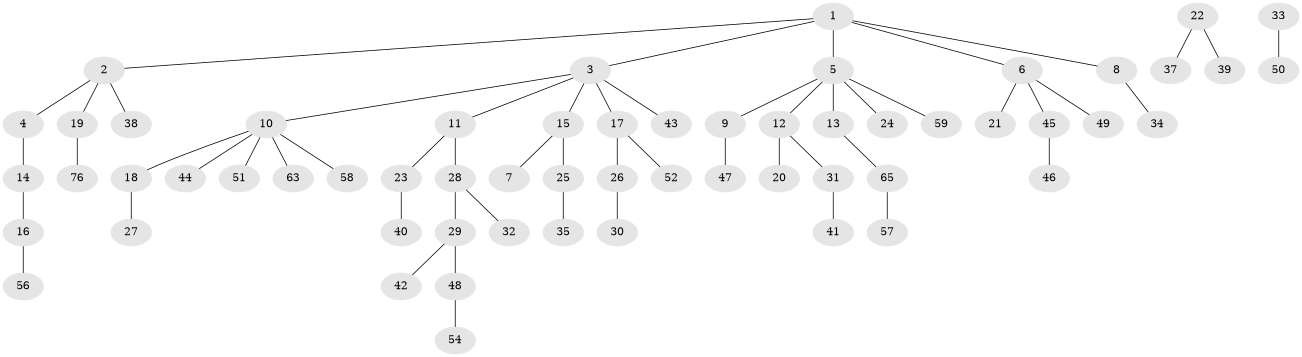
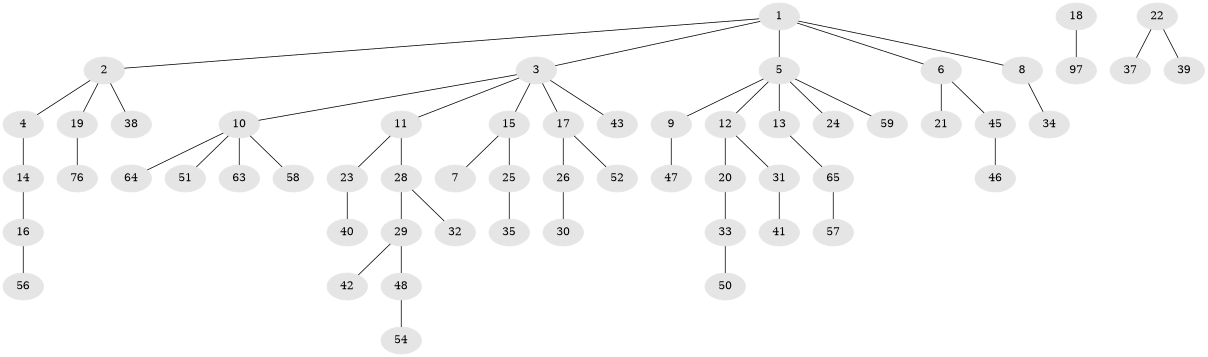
node "49": removed
edge "10" -- "18": removed
node "44": label "44" -> "64"
edge "20" -- "33": added
node "27": label "27" -> "97"
